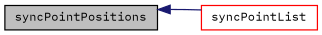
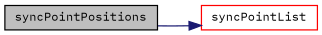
edge "syncPointList" -> "syncPointPositions": reversed
